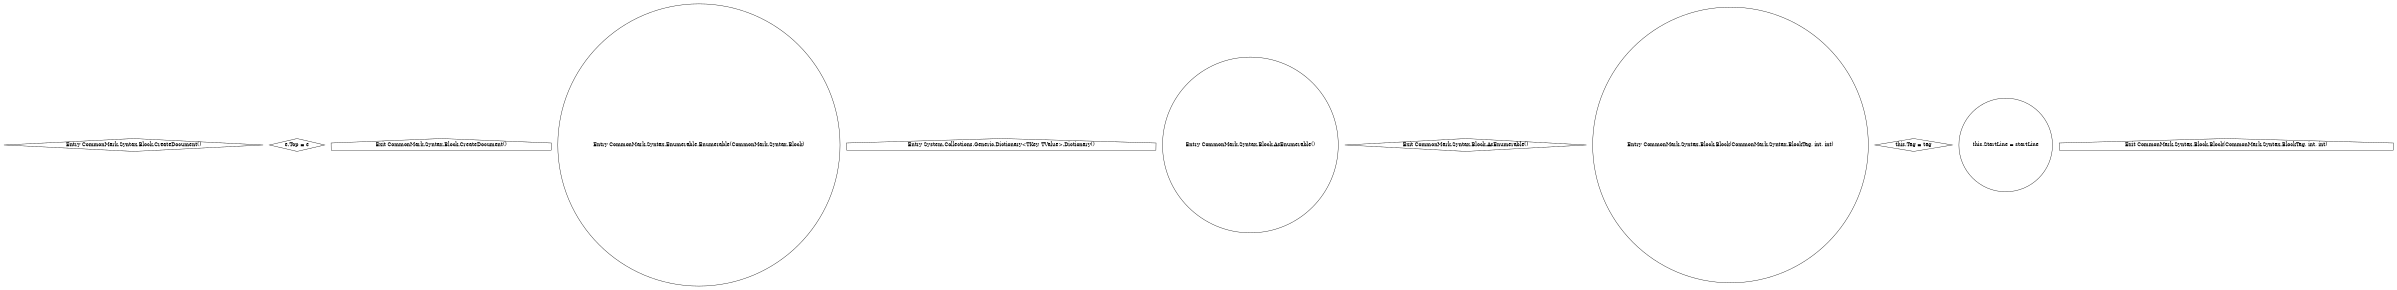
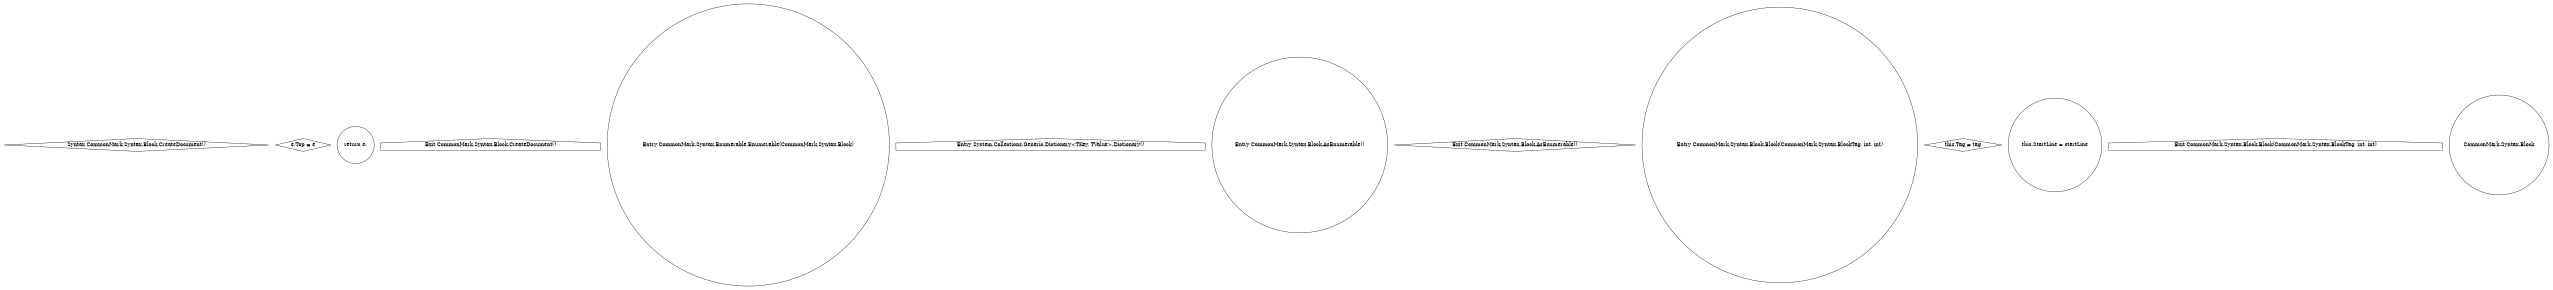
node "Entry CommonMark.Syntax.Block.CreateDocument()": label "Entry CommonMark.Syntax.Block.CreateDocument()" -> "Syntax CommonMark.Syntax.Block.CreateDocument()"
node "return e;": added
node "CommonMark.Syntax.Block": added
